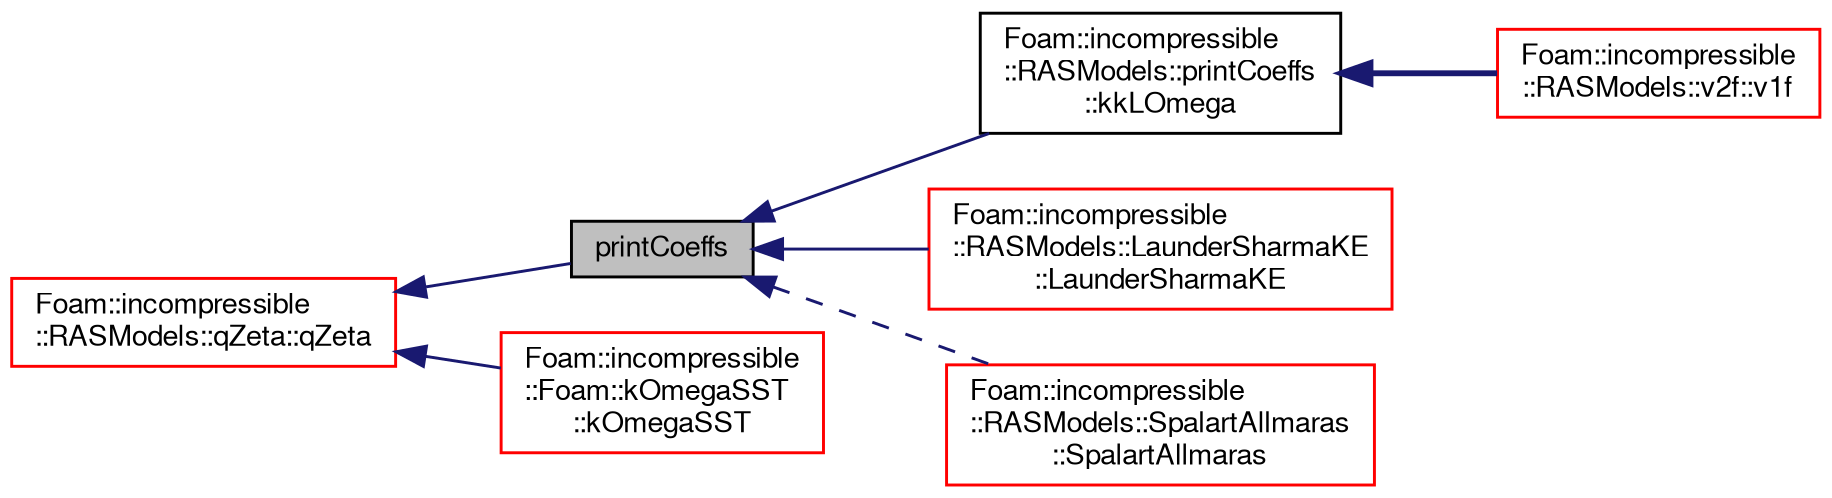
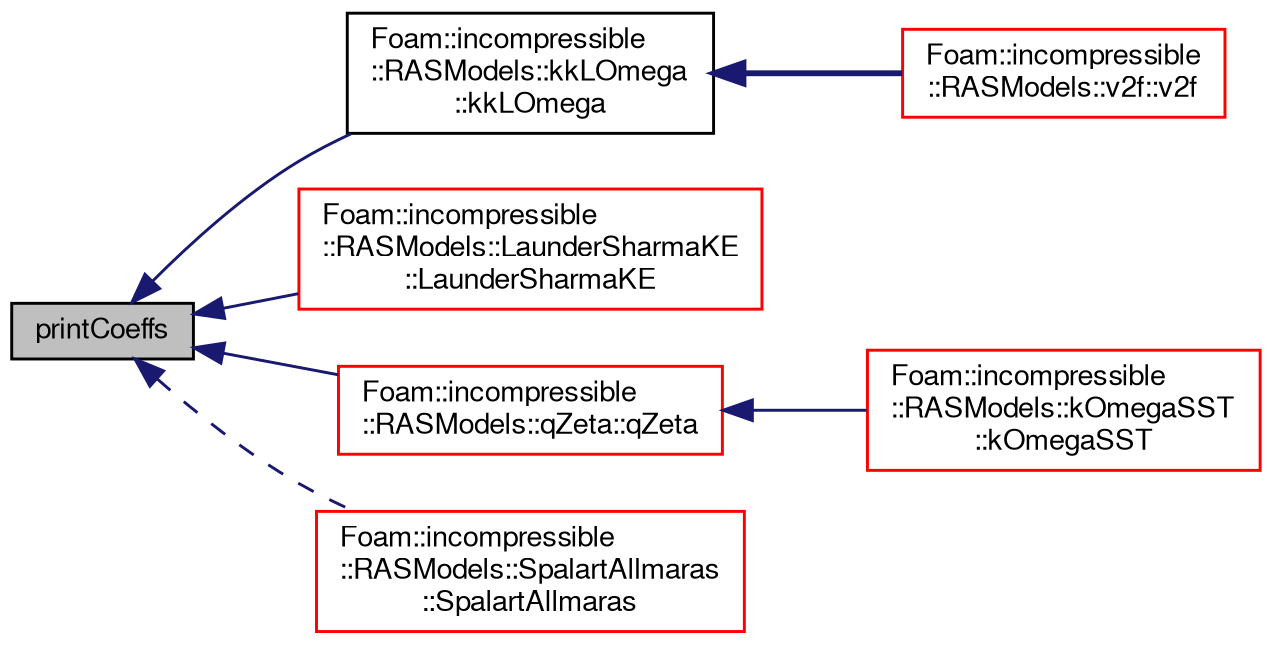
node "Foam::incompressible ::RASModels::printCoeffs ::kkLOmega": label "Foam::incompressible ::RASModels::printCoeffs ::kkLOmega" -> "Foam::incompressible ::RASModels::kkLOmega ::kkLOmega"
node "Foam::incompressible ::RASModels::v2f::v1f": label "Foam::incompressible ::RASModels::v2f::v1f" -> "Foam::incompressible ::RASModels::v2f::v2f"
edge "printCoeffs" -> "Foam::incompressible ::RASModels::qZeta::qZeta": reversed
node "Foam::incompressible ::Foam::kOmegaSST ::kOmegaSST": label "Foam::incompressible ::Foam::kOmegaSST ::kOmegaSST" -> "Foam::incompressible ::RASModels::kOmegaSST ::kOmegaSST"
